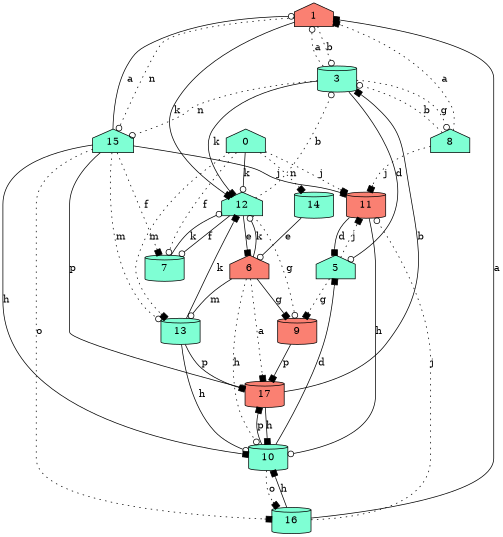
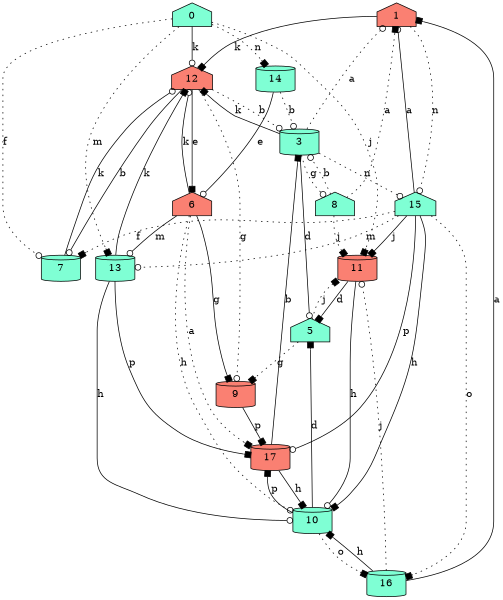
edge "1" -> "3": now "14" -> "3"
node "12": fillcolor aquamarine -> salmon
edge "12" -> "7": label "f" -> "b"
